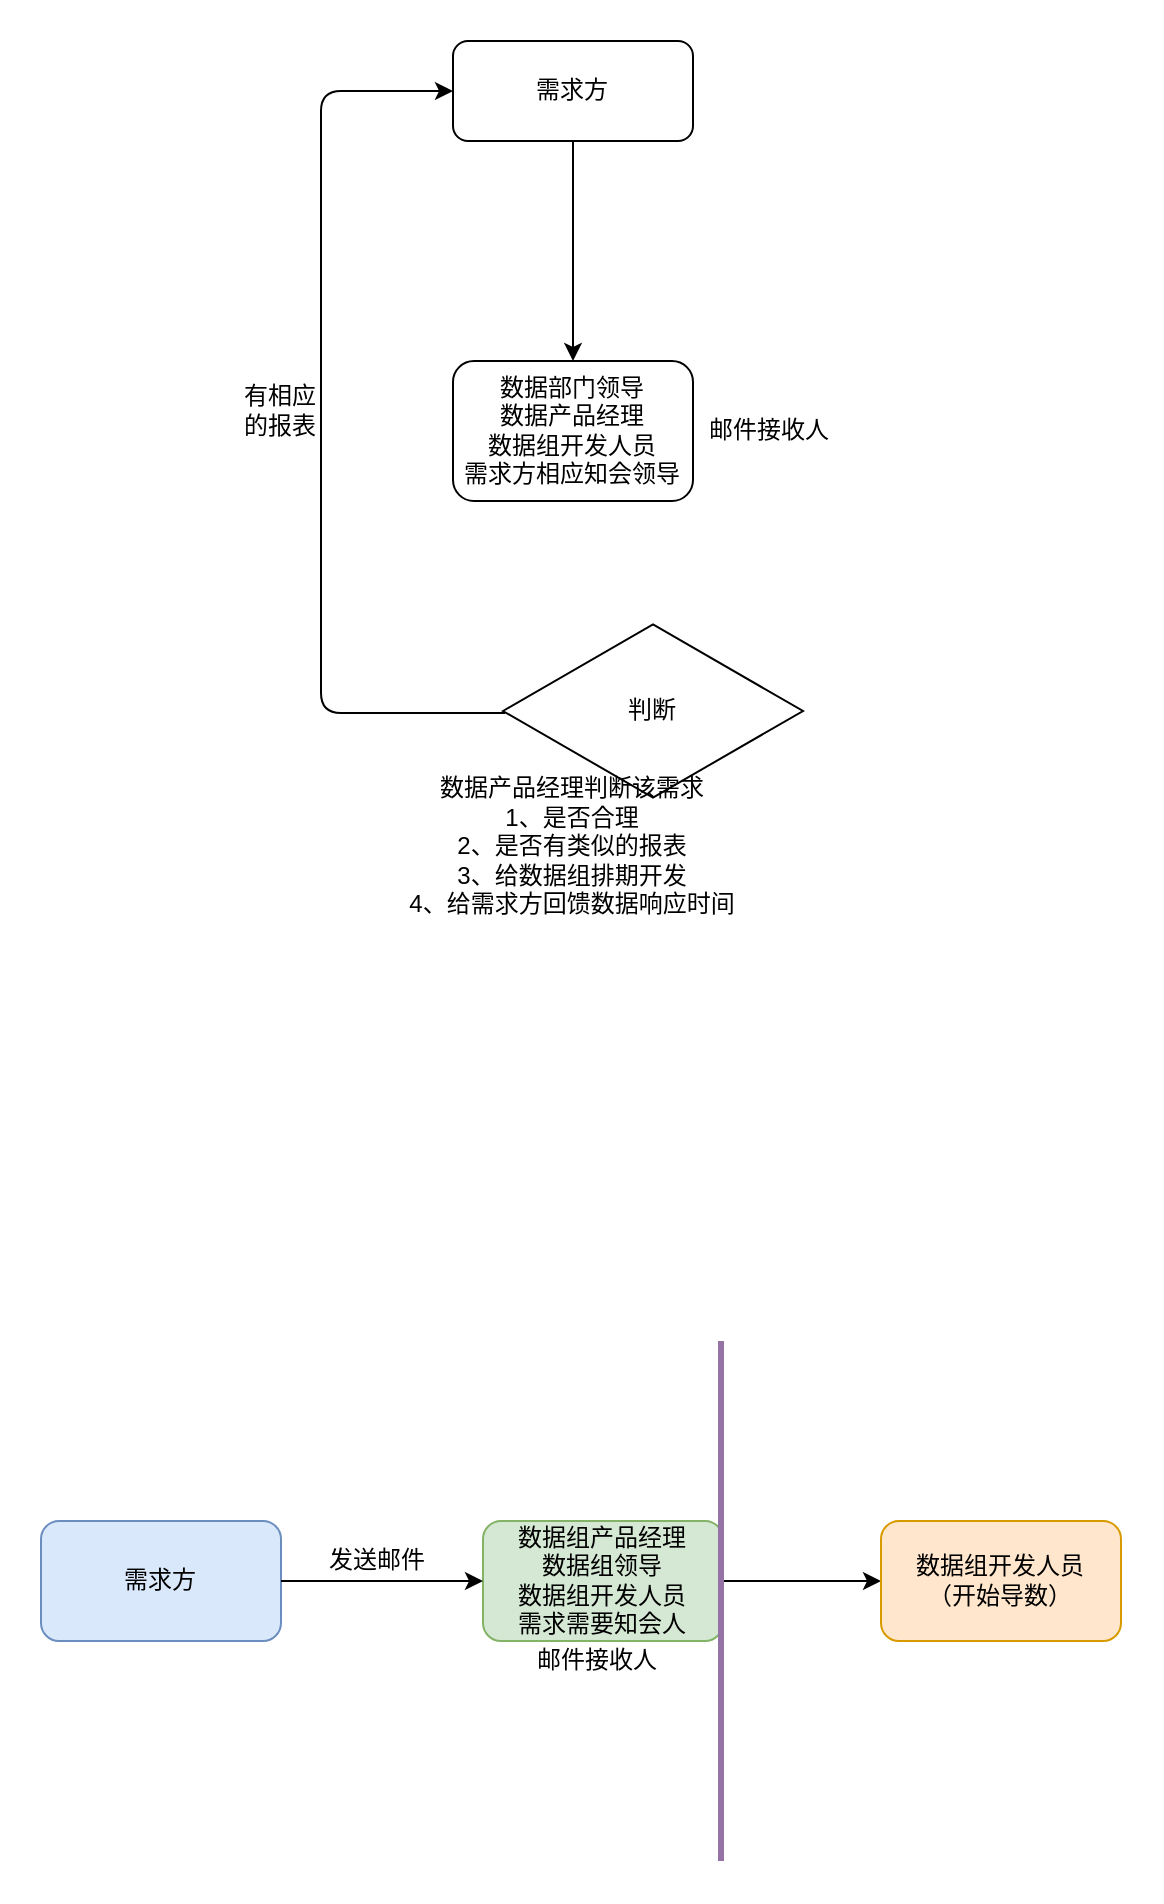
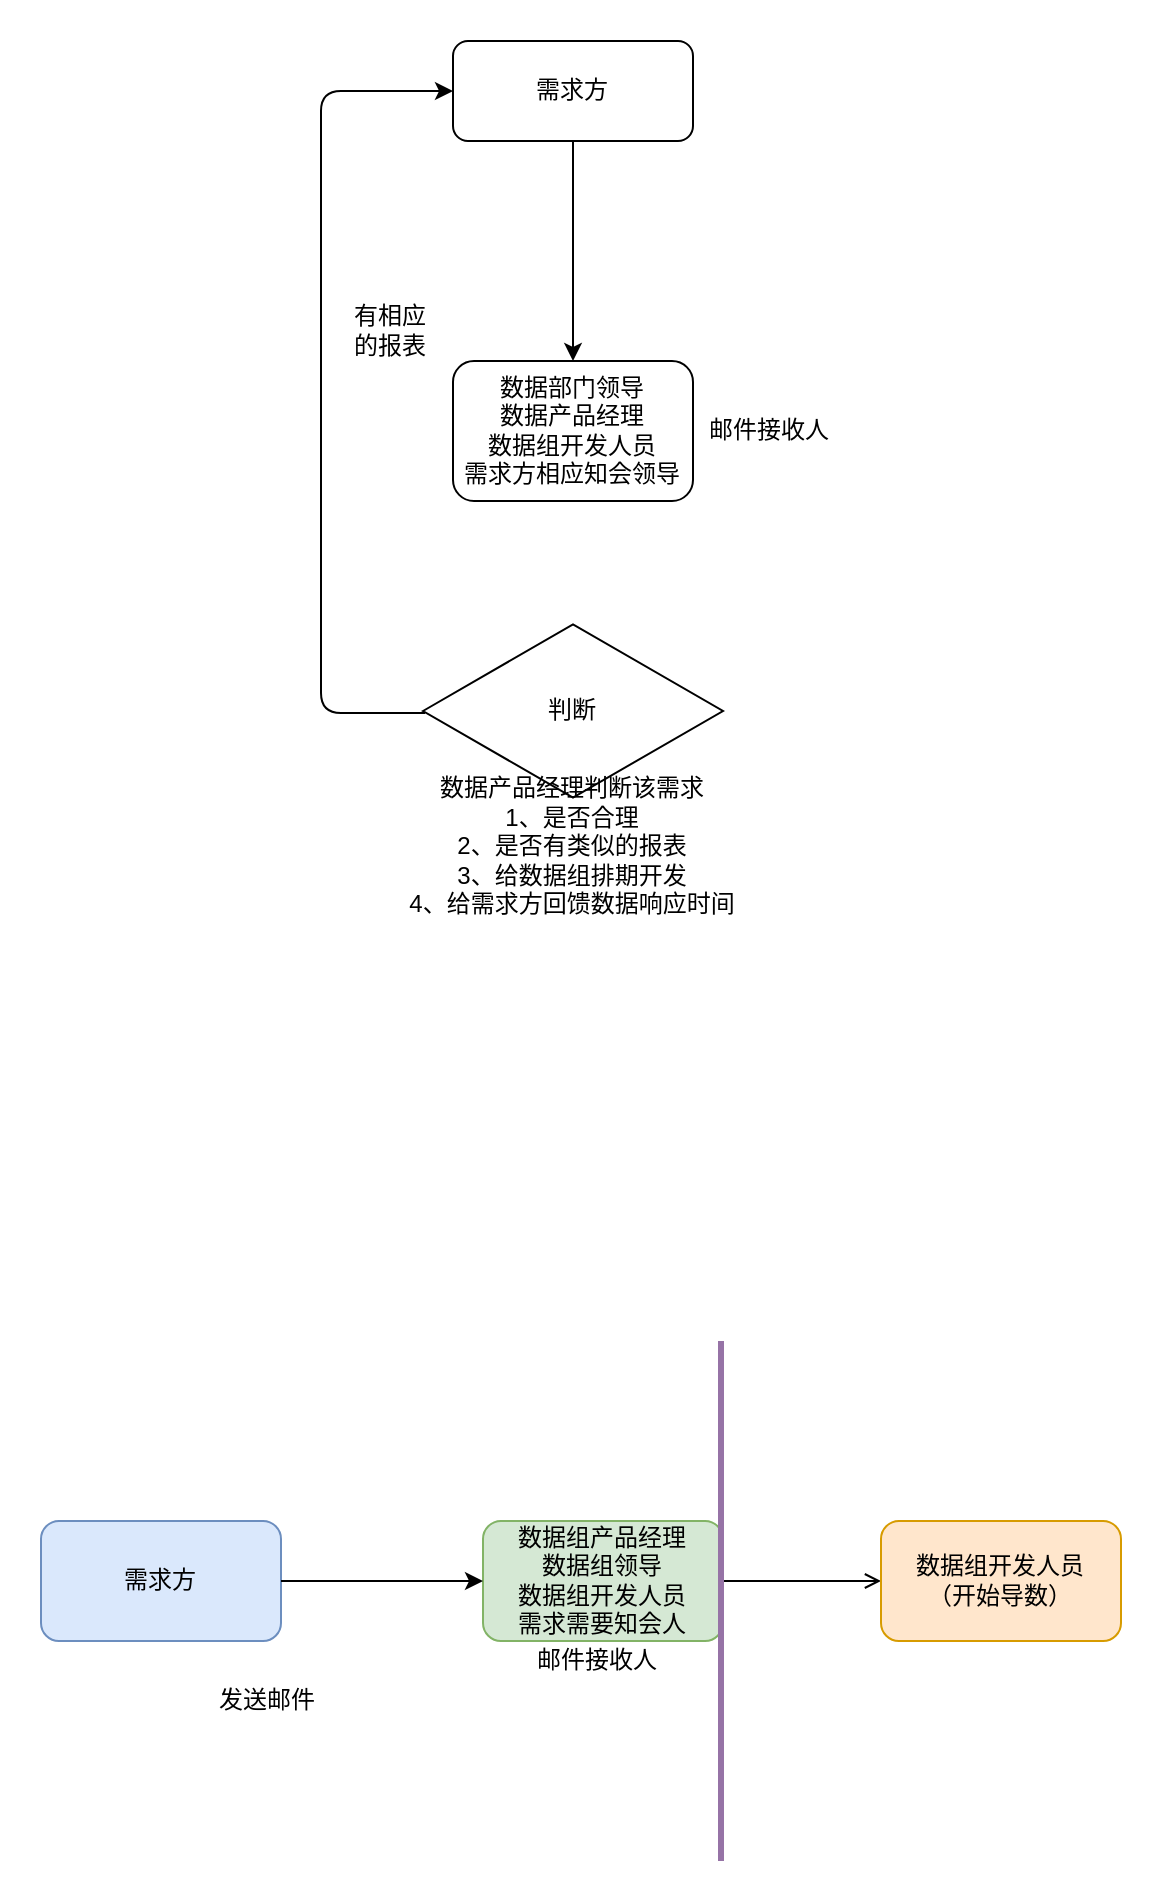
node "有相应的报表": moved (281, 411) -> (391, 331)
node "判断": moved (653, 711) -> (573, 711)
node "发送邮件": moved (378, 1561) -> (268, 1701)
edge "数据组产品经理 数据组领导 数据组开发人员 需求需要知会人" -> "数据组开发人员 （开始导数）": arrowhead classic -> open
